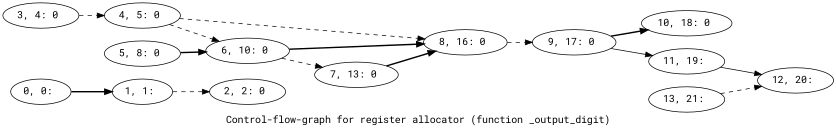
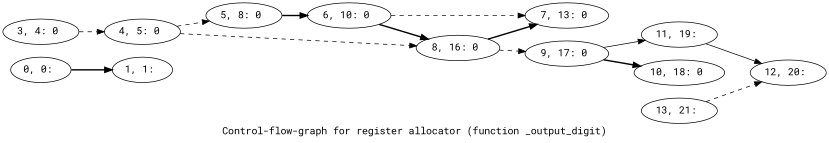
edge "4, 5: 0" -> "6, 10: 0": now "4, 5: 0" -> "5, 8: 0"
edge "7, 13: 0" -> "8, 16: 0": reversed
node "2, 2: 0": removed
